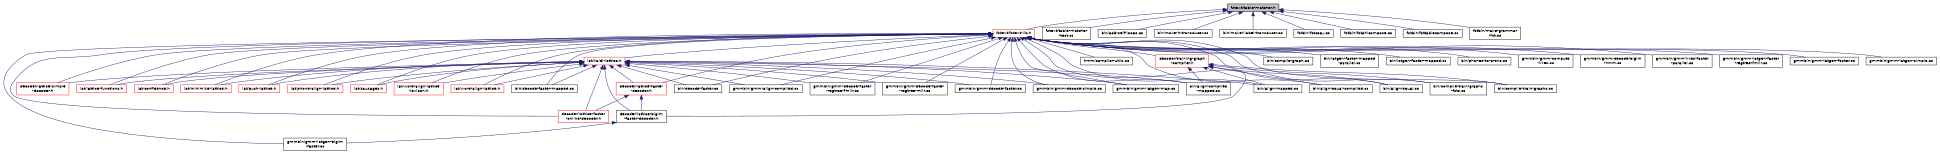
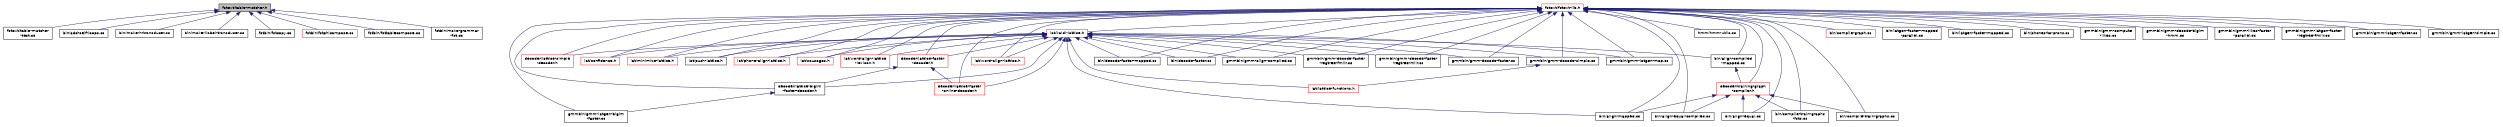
edge "fstext/fstext-lib.h" -> "fstext/table-matcher.h": removed
node "fstbin/fstphicompose.cc": color black -> red
edge "lat/lattice-functions.h" -> "fstext/fstext-lib.h": now "lat/lattice-functions.h" -> "gmmbin/gmm-decode-simple.cc"
node "hmm/compiler-utils.cc": label "hmm/compiler-utils.cc" -> "hmm/hmm-utils.cc"
node "bin/compile-graph.cc": color black -> red
edge "bin/align-compiled -mapped.cc" -> "decoder/training-graph -compiler.h": reversed
node "lat/push-lattice.h": color red -> black
